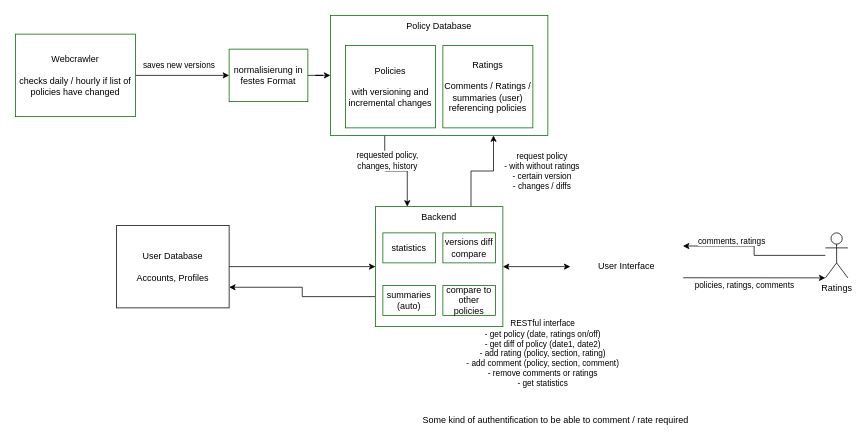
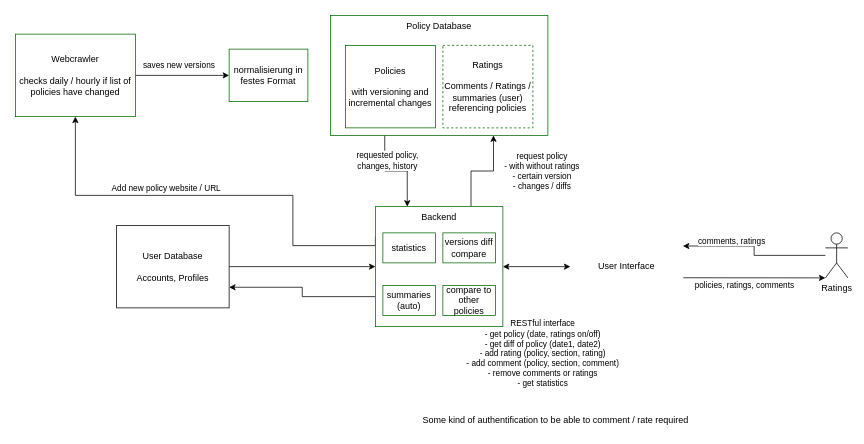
edge "normalisierung in festes Format" -> "Policy Database": removed
node "Ratings Comments / Ratings / summaries (user) referencing policies": style solid -> dashed
edge "Backend" -> "Webcrawler checks daily / hourly if list of policies have changed": added, label "Add new policy website / URL"
